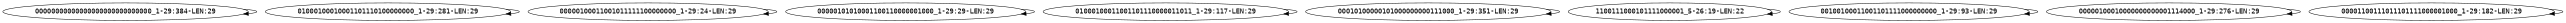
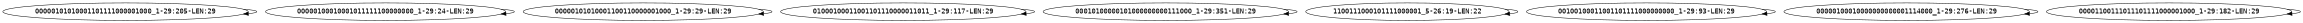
node "00000101010001101111000001000_1-29:205-LEN:29": added
node "00000000000000000000000000000_1-29:384-LEN:29": removed
node "01000100010001101110100000000_1-29:281-LEN:29": removed
node "00000100011001011111100000000_1-29:24-LEN:29": label "00000100011001011111100000000_1-29:24-LEN:29" -> "00000100010001011111100000000_1-29:24-LEN:29"
